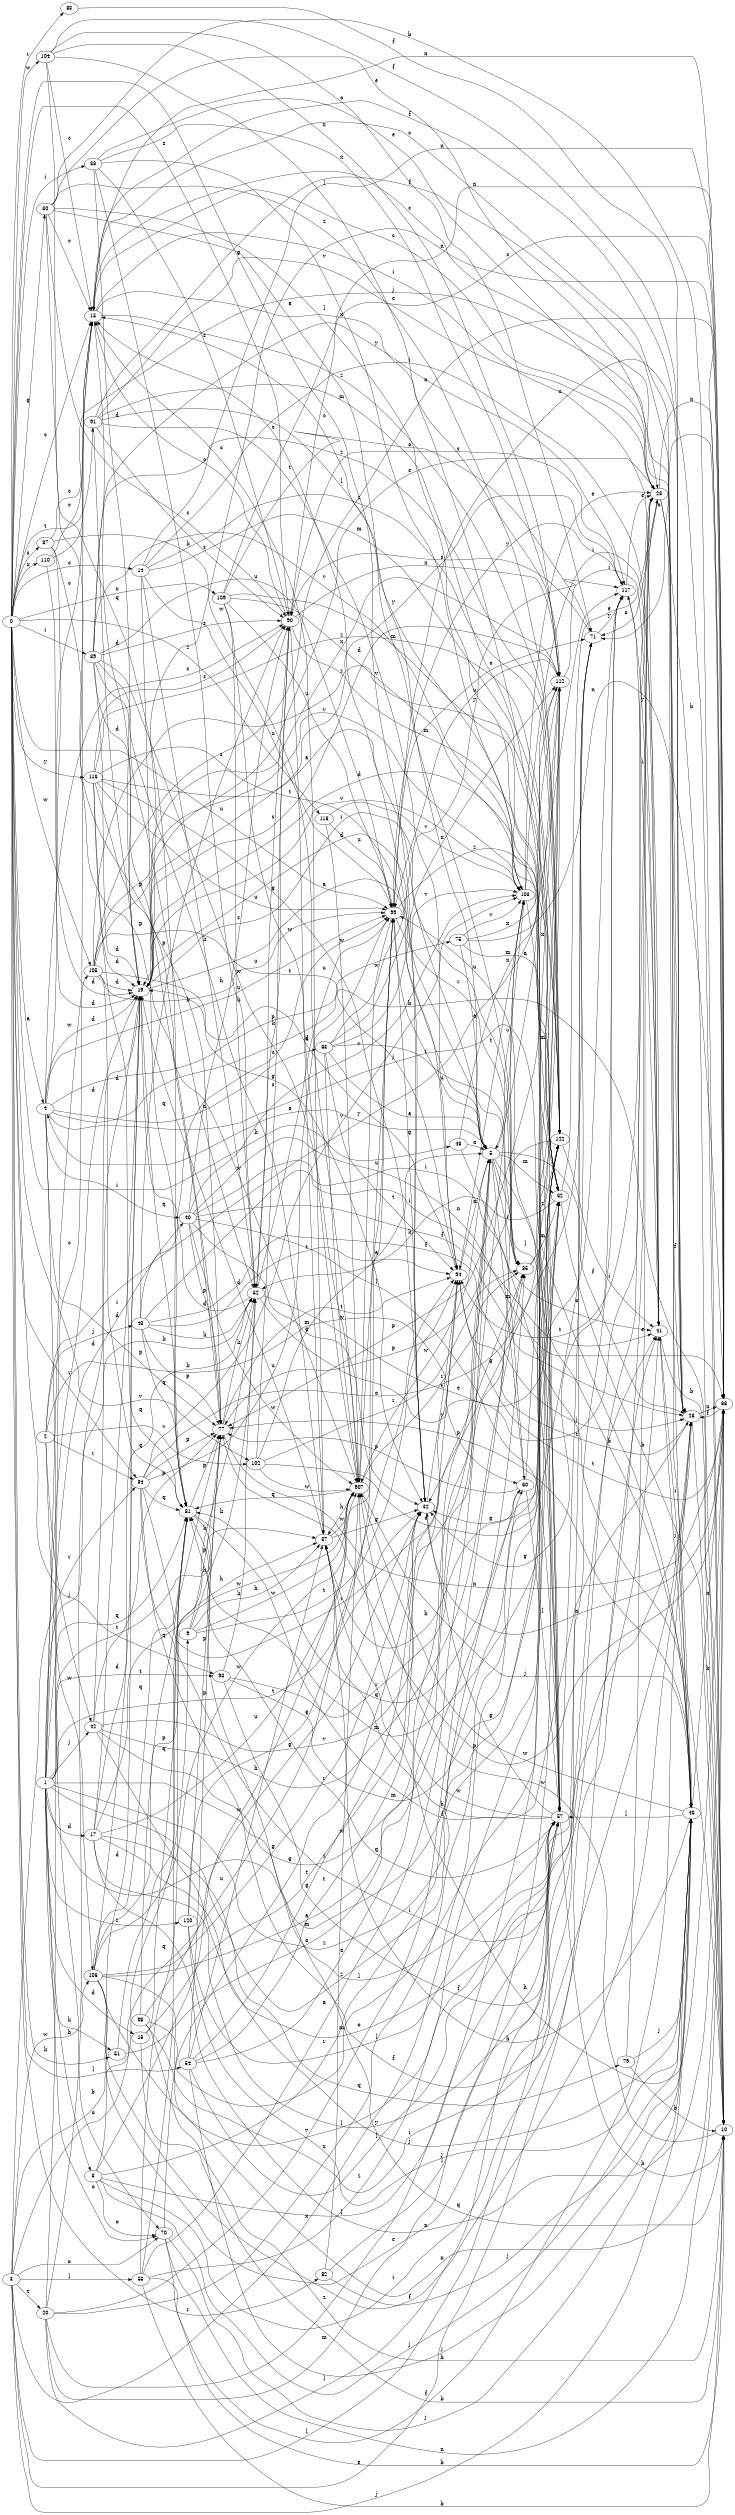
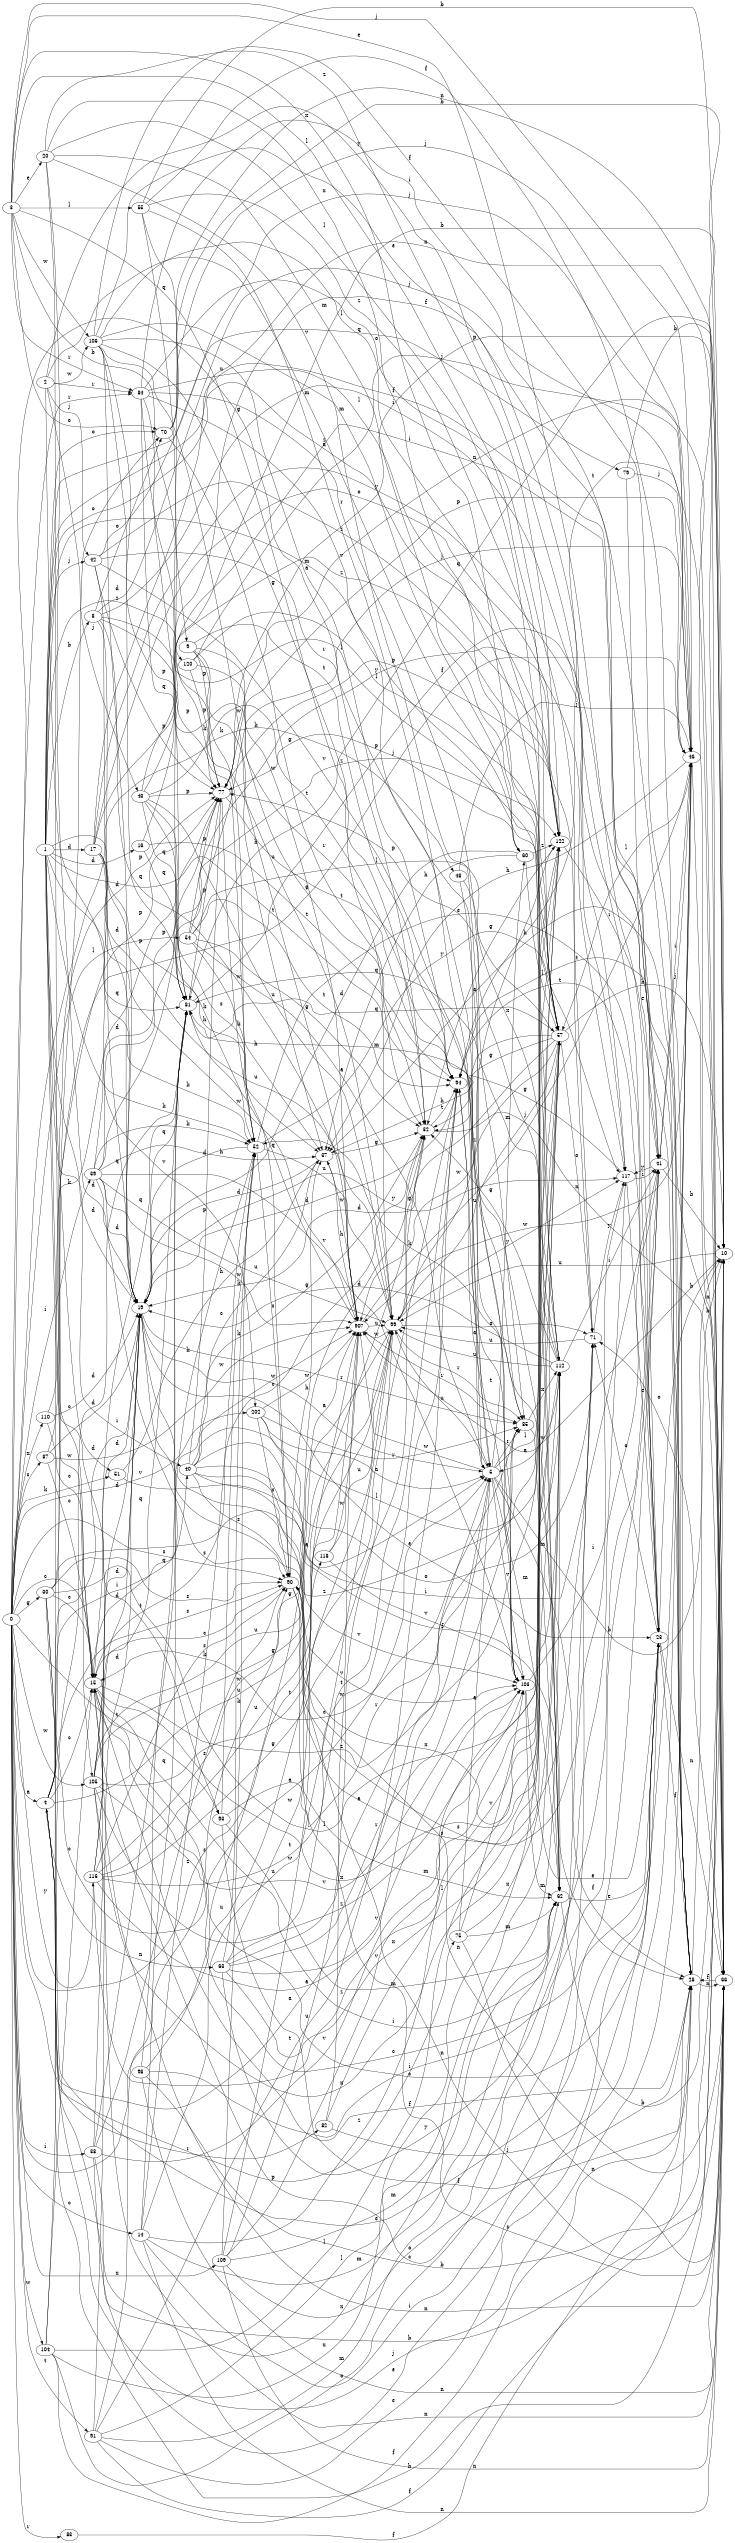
edge "90" -> "52": now "63" -> "52"
edge "71" -> "99": added, label "u"
node "102": label "102" -> "202"
edge "42" -> "60": now "42" -> "122"
